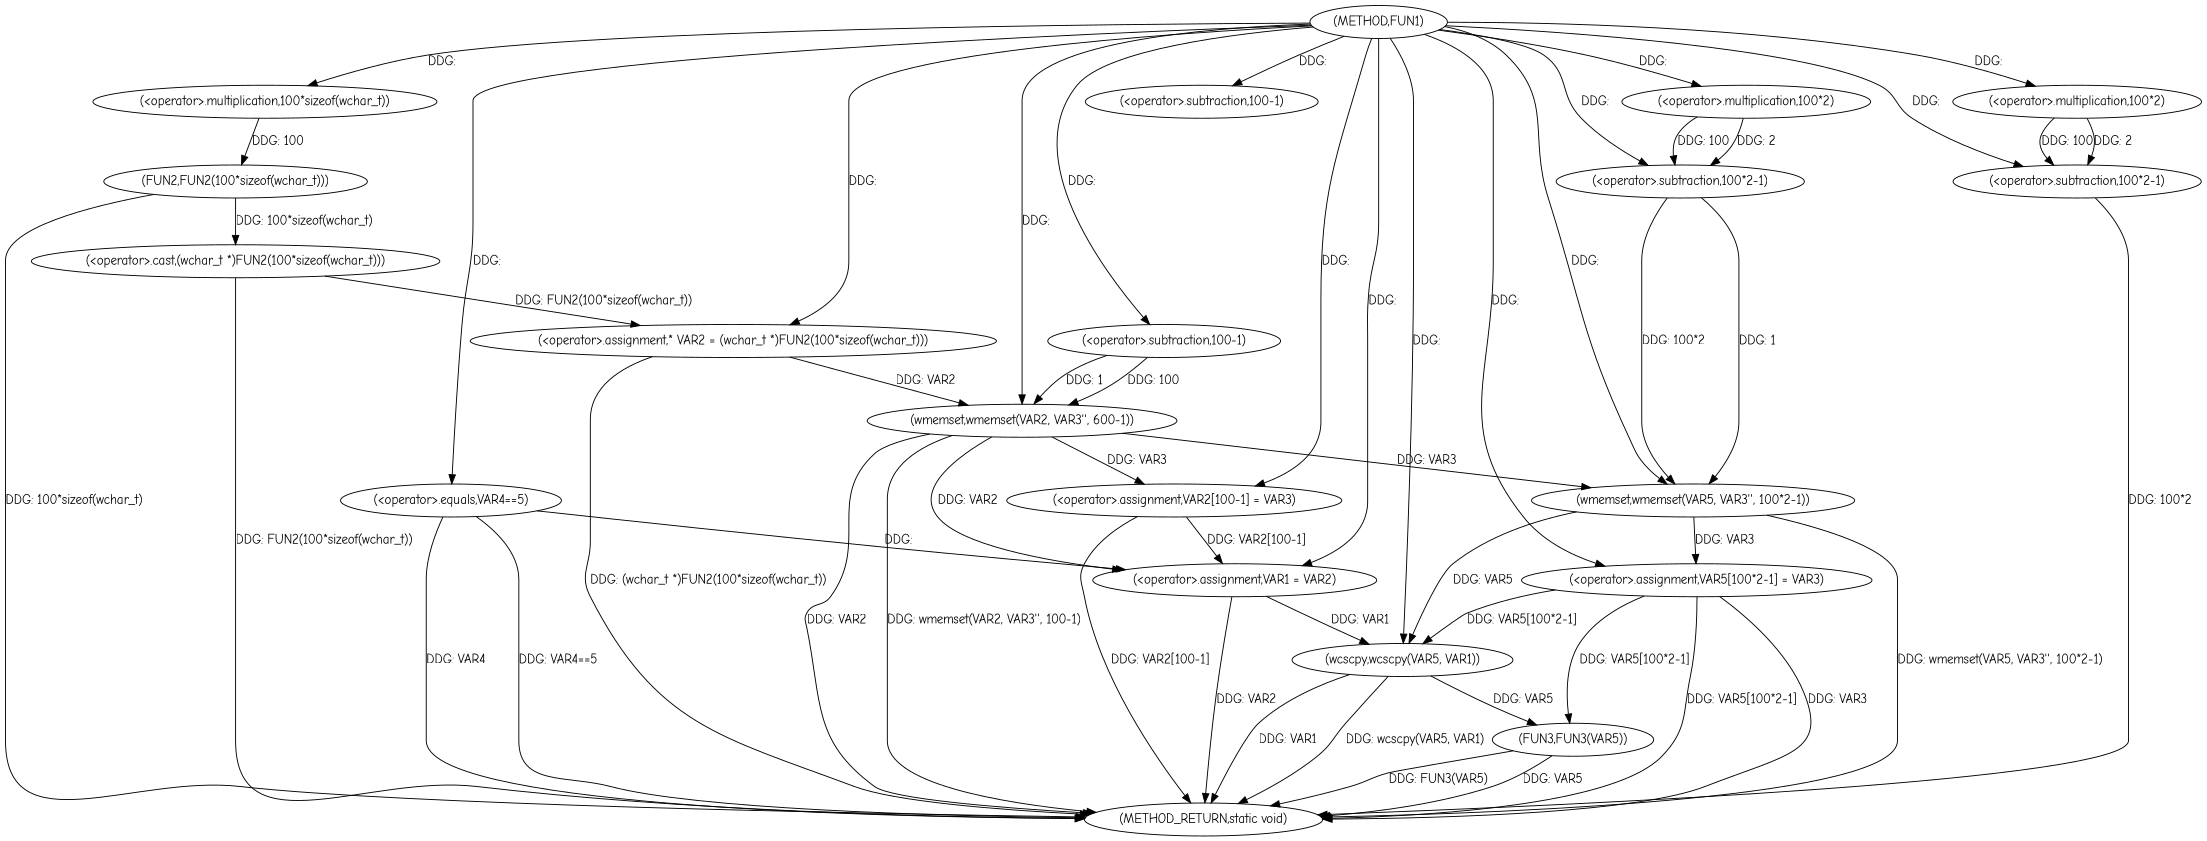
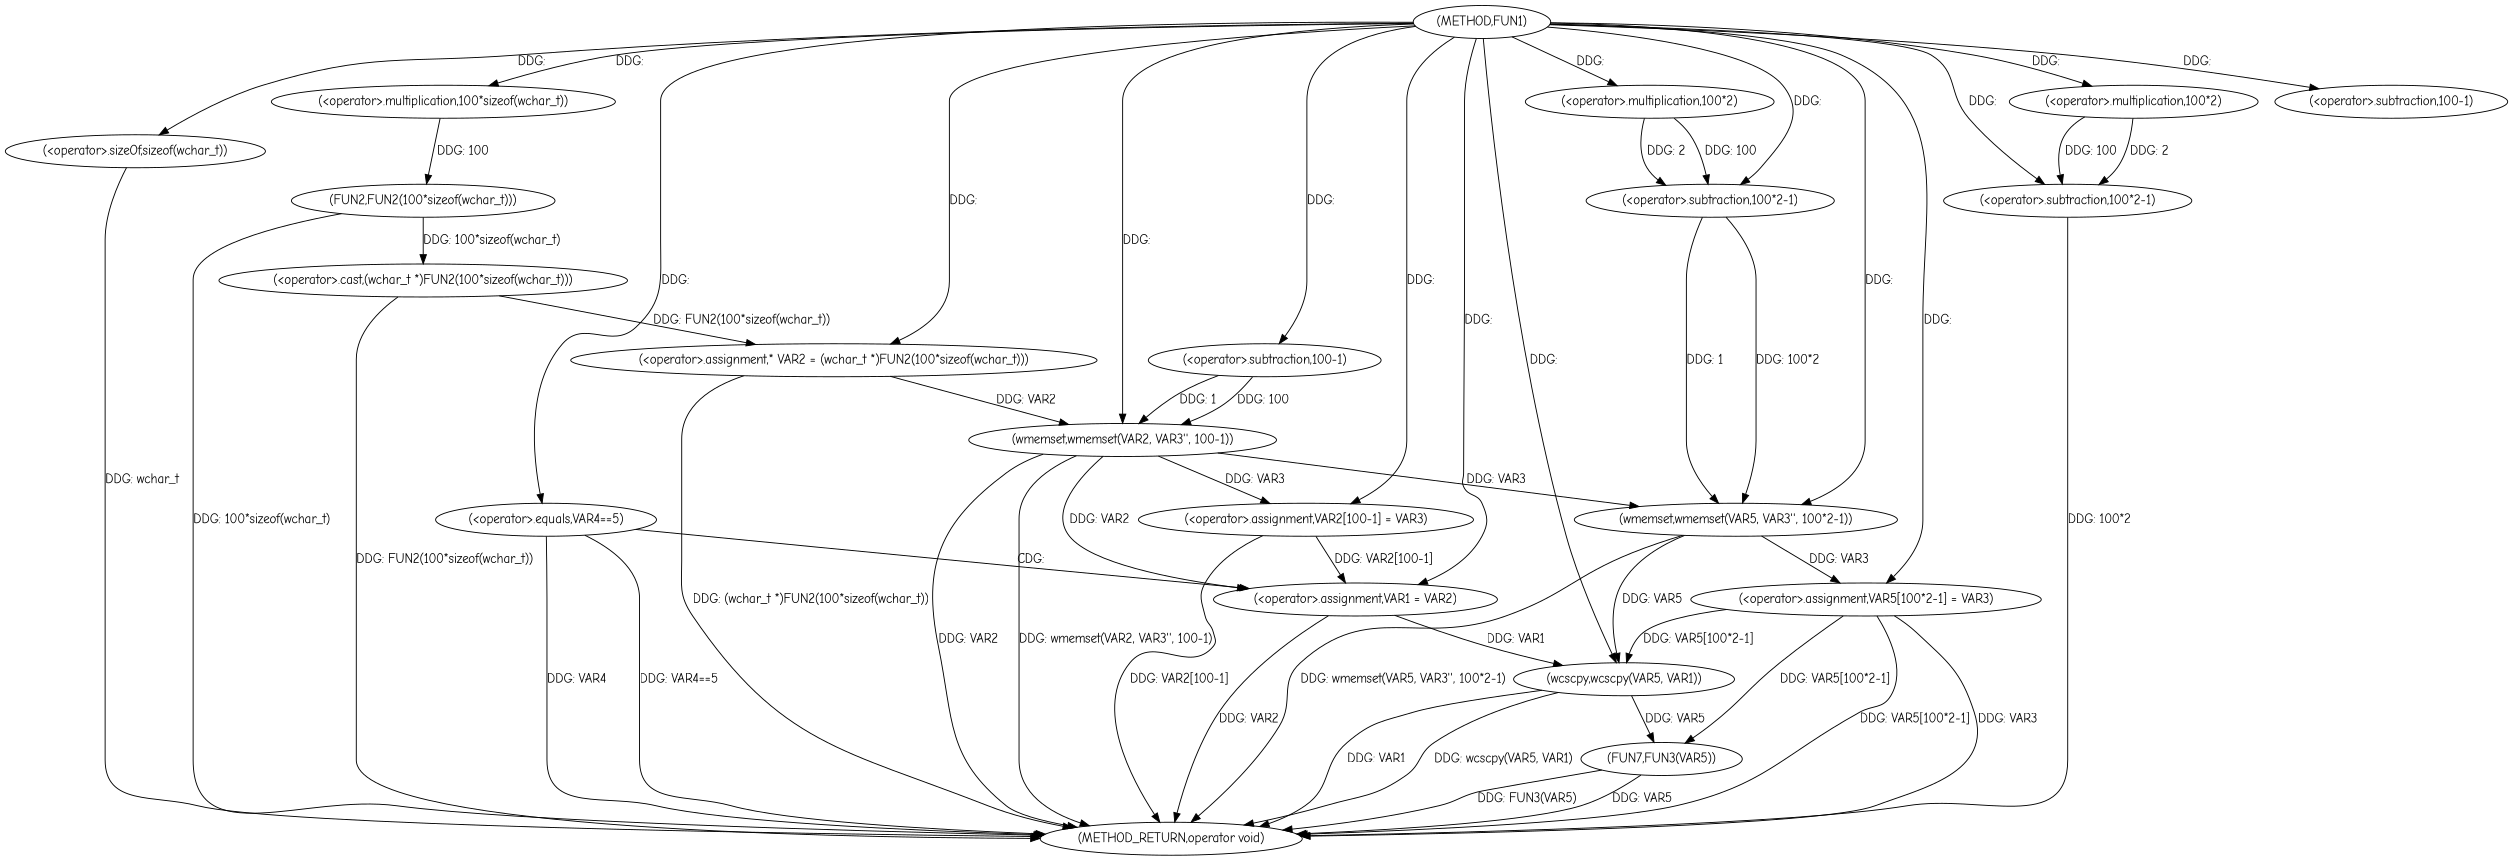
node "(<operator>.sizeOf,sizeof(wchar_t))": added
node "(wmemset,wmemset(VAR2, VAR3'', 600-1))": label "(wmemset,wmemset(VAR2, VAR3'', 600-1))" -> "(wmemset,wmemset(VAR2, VAR3'', 100-1))"
edge "(<operator>.equals,VAR4==5)" -> "(<operator>.assignment,VAR1 = VAR2)": label "DDG: " -> "CDG: "
node "(FUN3,FUN3(VAR5))": label "(FUN3,FUN3(VAR5))" -> "(FUN7,FUN3(VAR5))"
node "(METHOD_RETURN,static void)": label "(METHOD_RETURN,static void)" -> "(METHOD_RETURN,operator void)"
